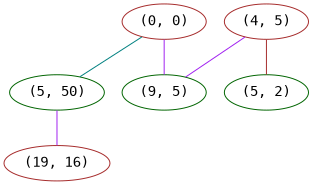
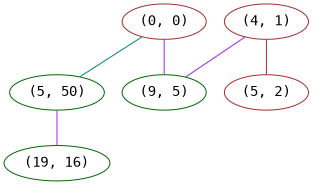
node "(4, 5)": label "(4, 5)" -> "(4, 1)"
node "(5, 2)": color darkgreen -> brown
node "(19, 16)": color brown -> darkgreen
